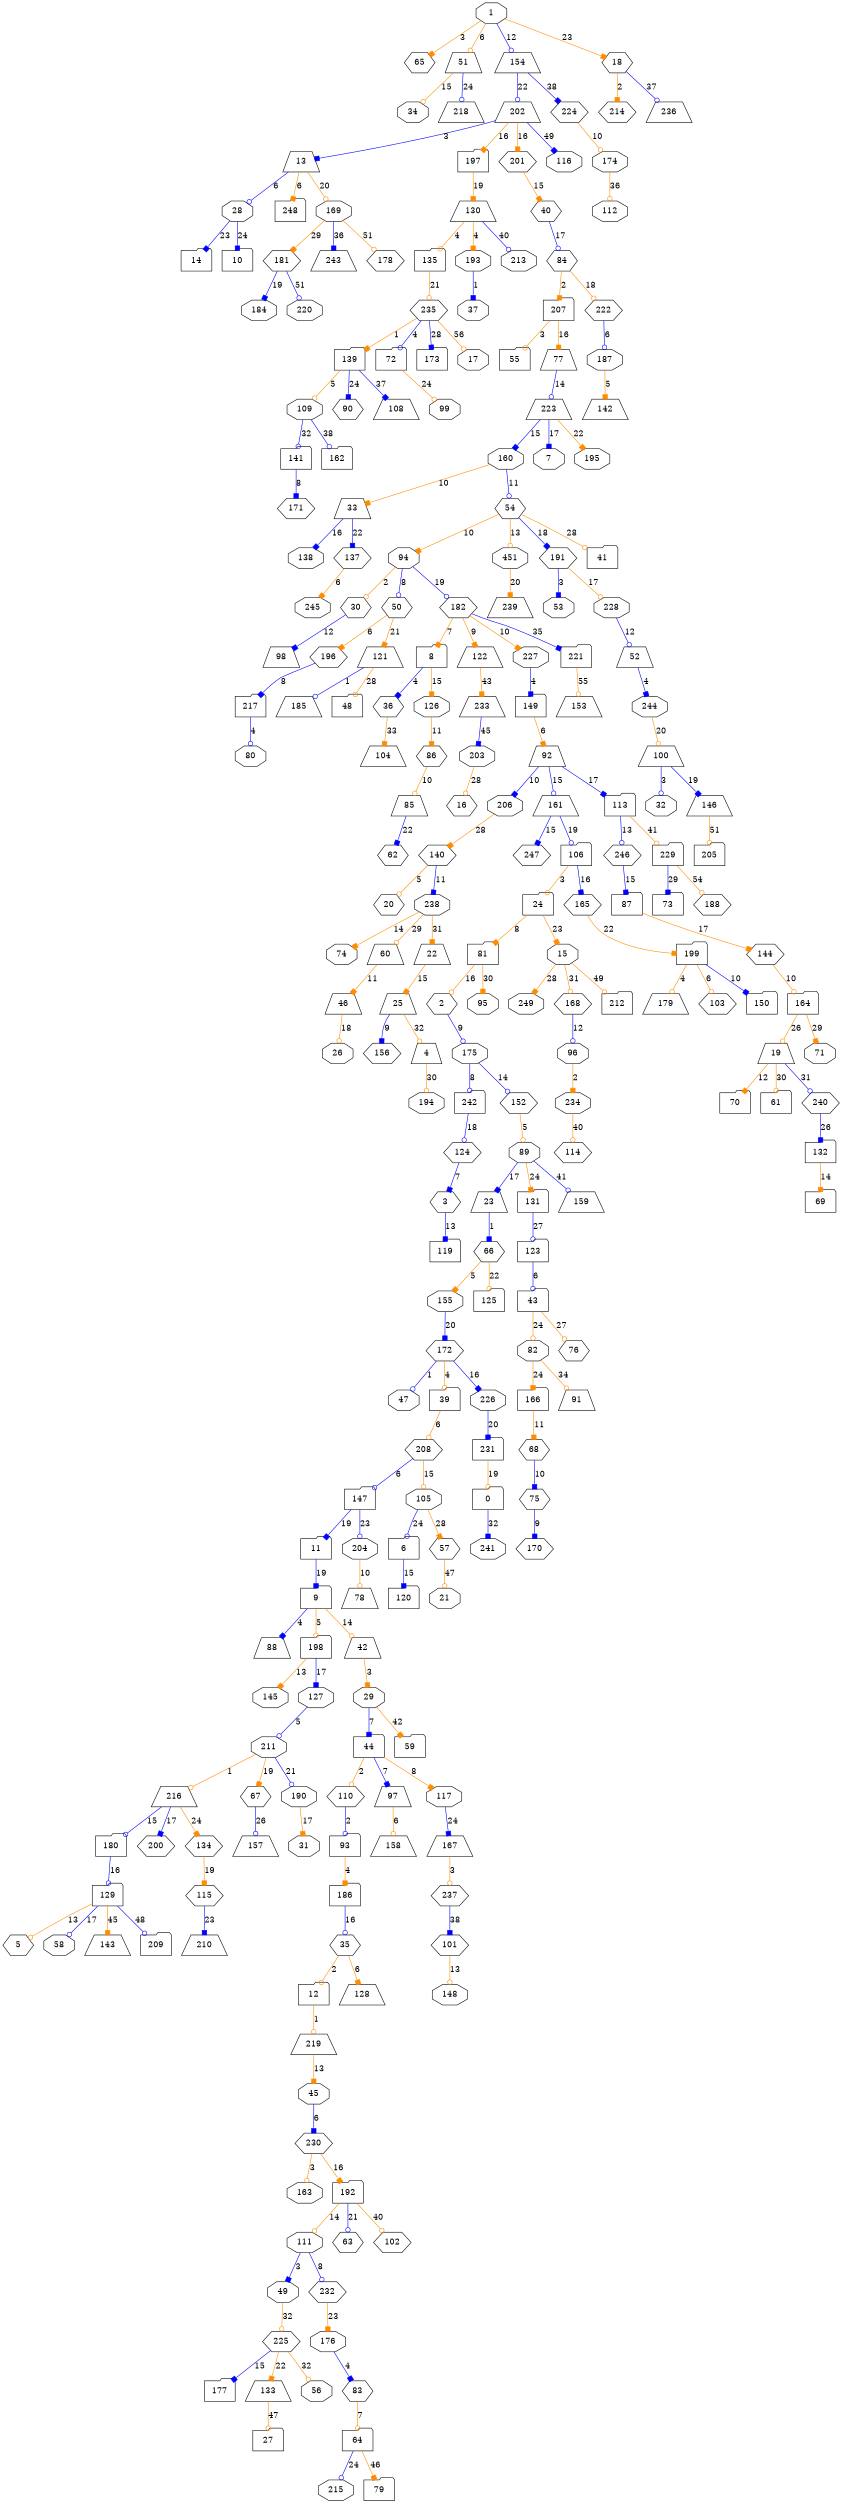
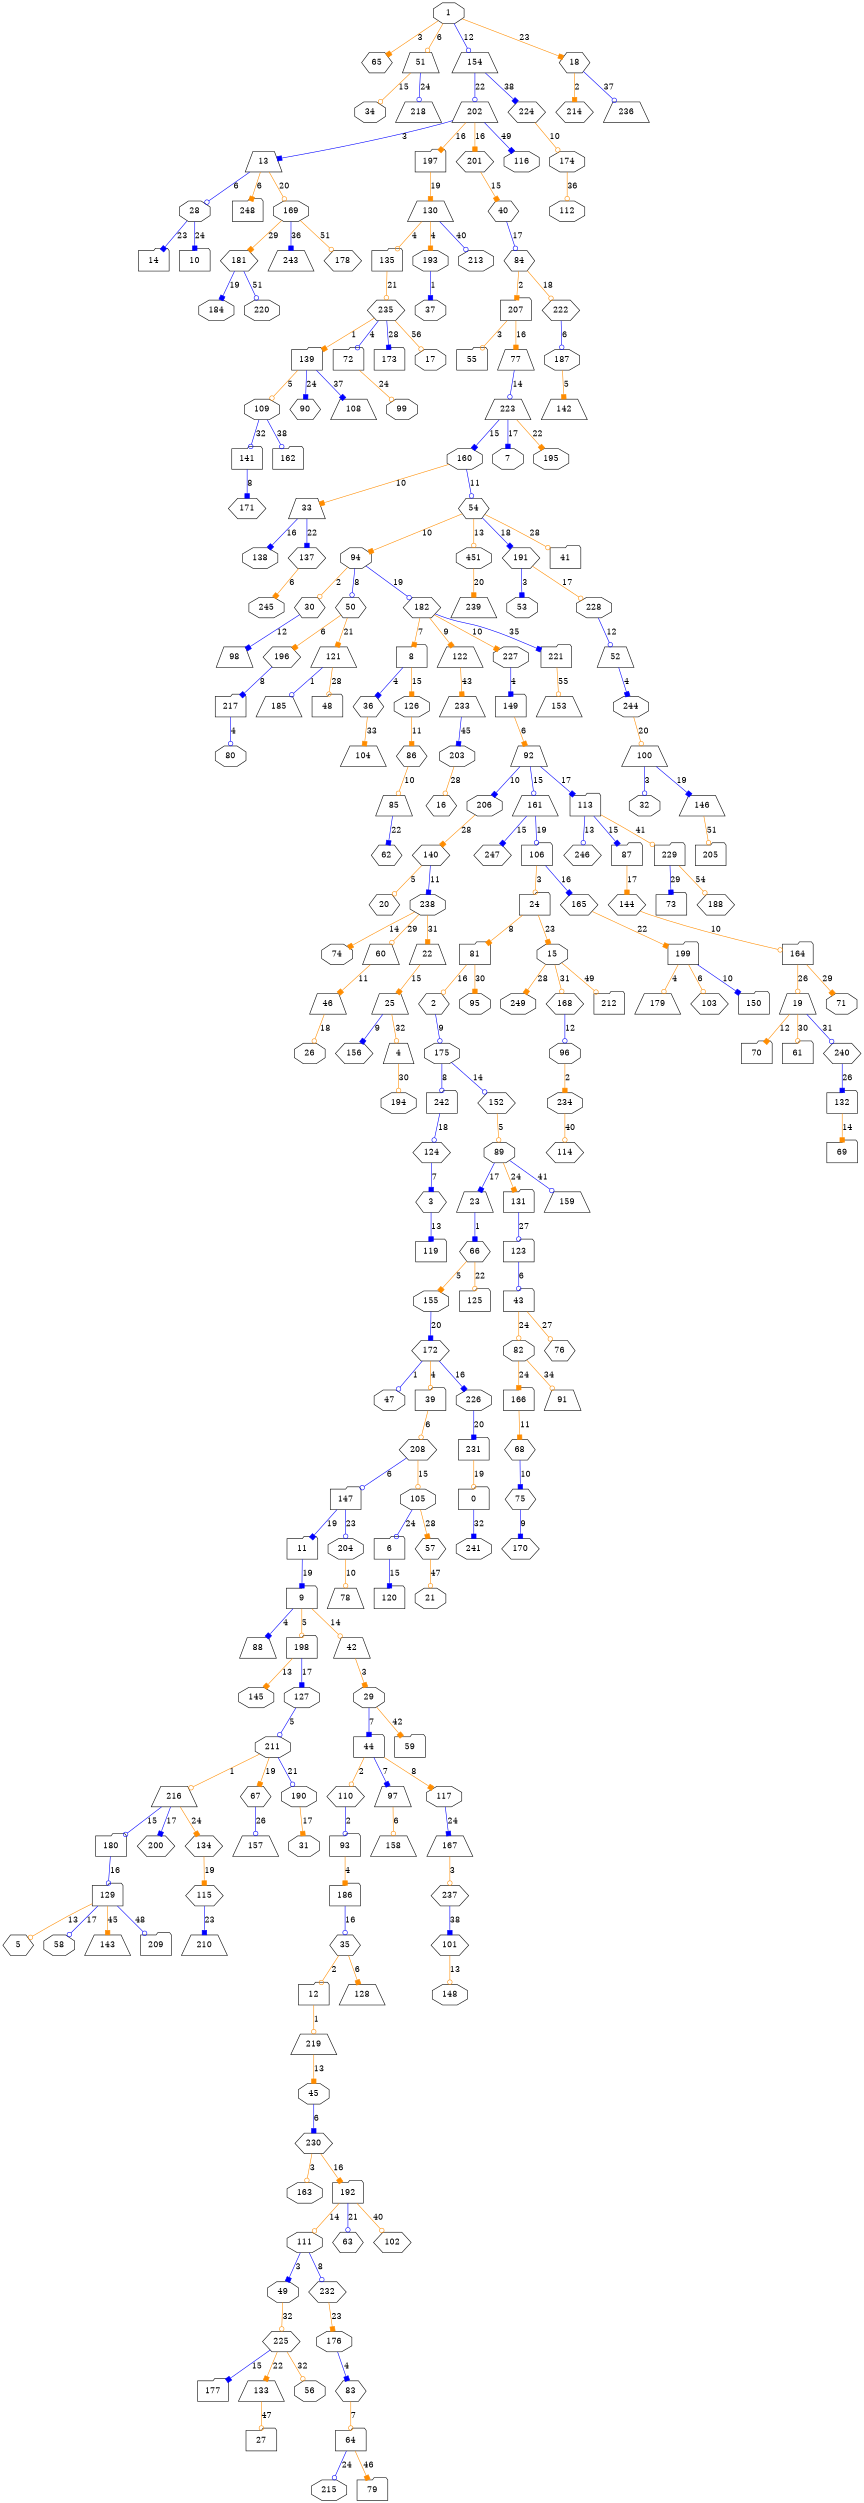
edge "246" -> "87": now "113" -> "87"
